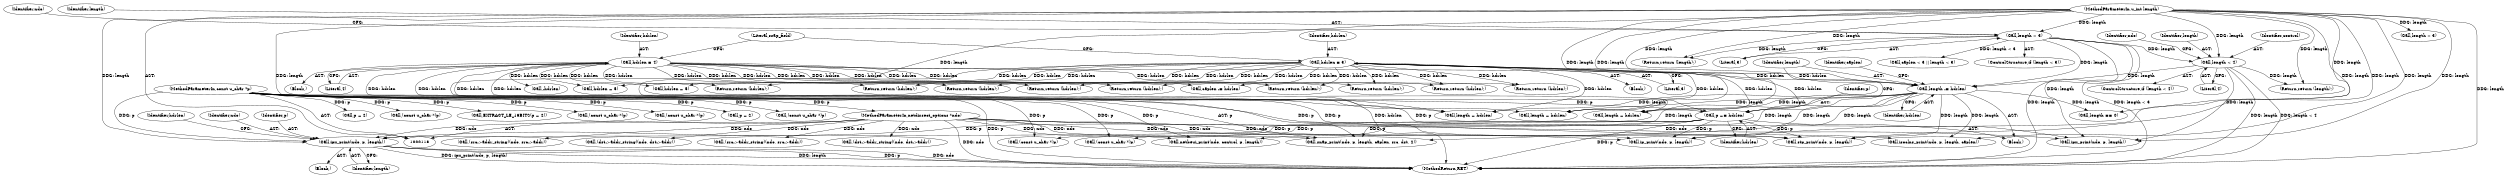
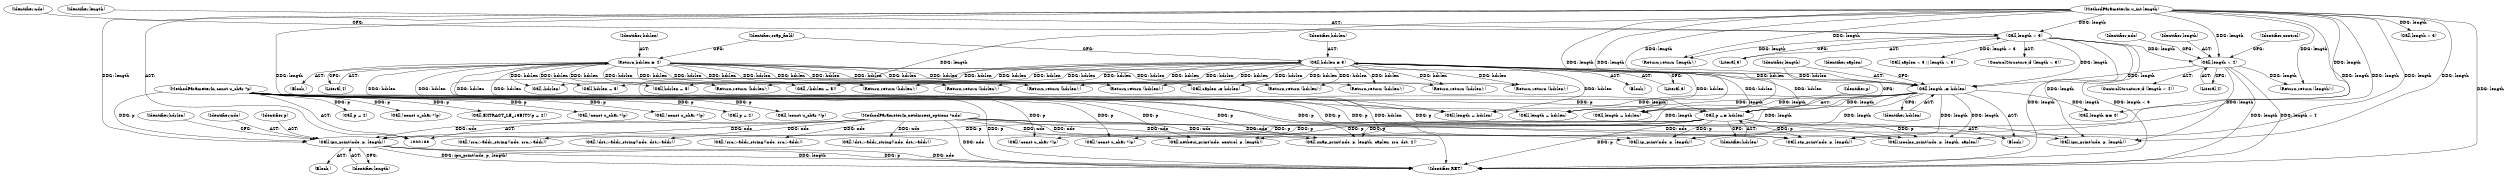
node "(Literal,ssap_field)": label "(Literal,ssap_field)" -> "(Identifier,ssap_field)"
edge "(Identifier,control)" -> "(Call,length < 4)": label "AST: " -> "CFG: "
node "(Call,hdrlen = 4)": label "(Call,hdrlen = 4)" -> "(Return,hdrlen = 4)"
edge "(Call,hdrlen = 3)" -> "(Call,-hdrlen)": added, label "DDG: hdrlen"
node "(Call,-(hdrlen + 5))": added
edge "(MethodParameterIn,const u_char *p)" -> "(MethodParameterIn,netdissect_options *ndo)": now "(MethodParameterIn,const u_char *p)" -> "(Call,isoclns_print(ndo, p, length, caplen))"
edge "(MethodParameterIn,const u_char *p)" -> "(Call,snap_print(ndo, p, length, caplen, src, dst, 2))": label "AST: p" -> "DDG: p"
edge "(Call,p += hdrlen)" -> "(Call,netbeui_print(ndo, control, p, length))": added, label "DDG: p"
edge "(Call,p += hdrlen)" -> "(Call,isoclns_print(ndo, p, length, caplen))": added, label "DDG: p"
edge "(Call,length -= hdrlen)" -> "(Call,snap_print(ndo, p, length, caplen, src, dst, 2))": now "(Call,length -= hdrlen)" -> "(Call,p += hdrlen)"
node "1000118": label "1000118" -> "1000188"
node "(MethodReturn,RET)": label "(MethodReturn,RET)" -> "(Identifier,RET)"
